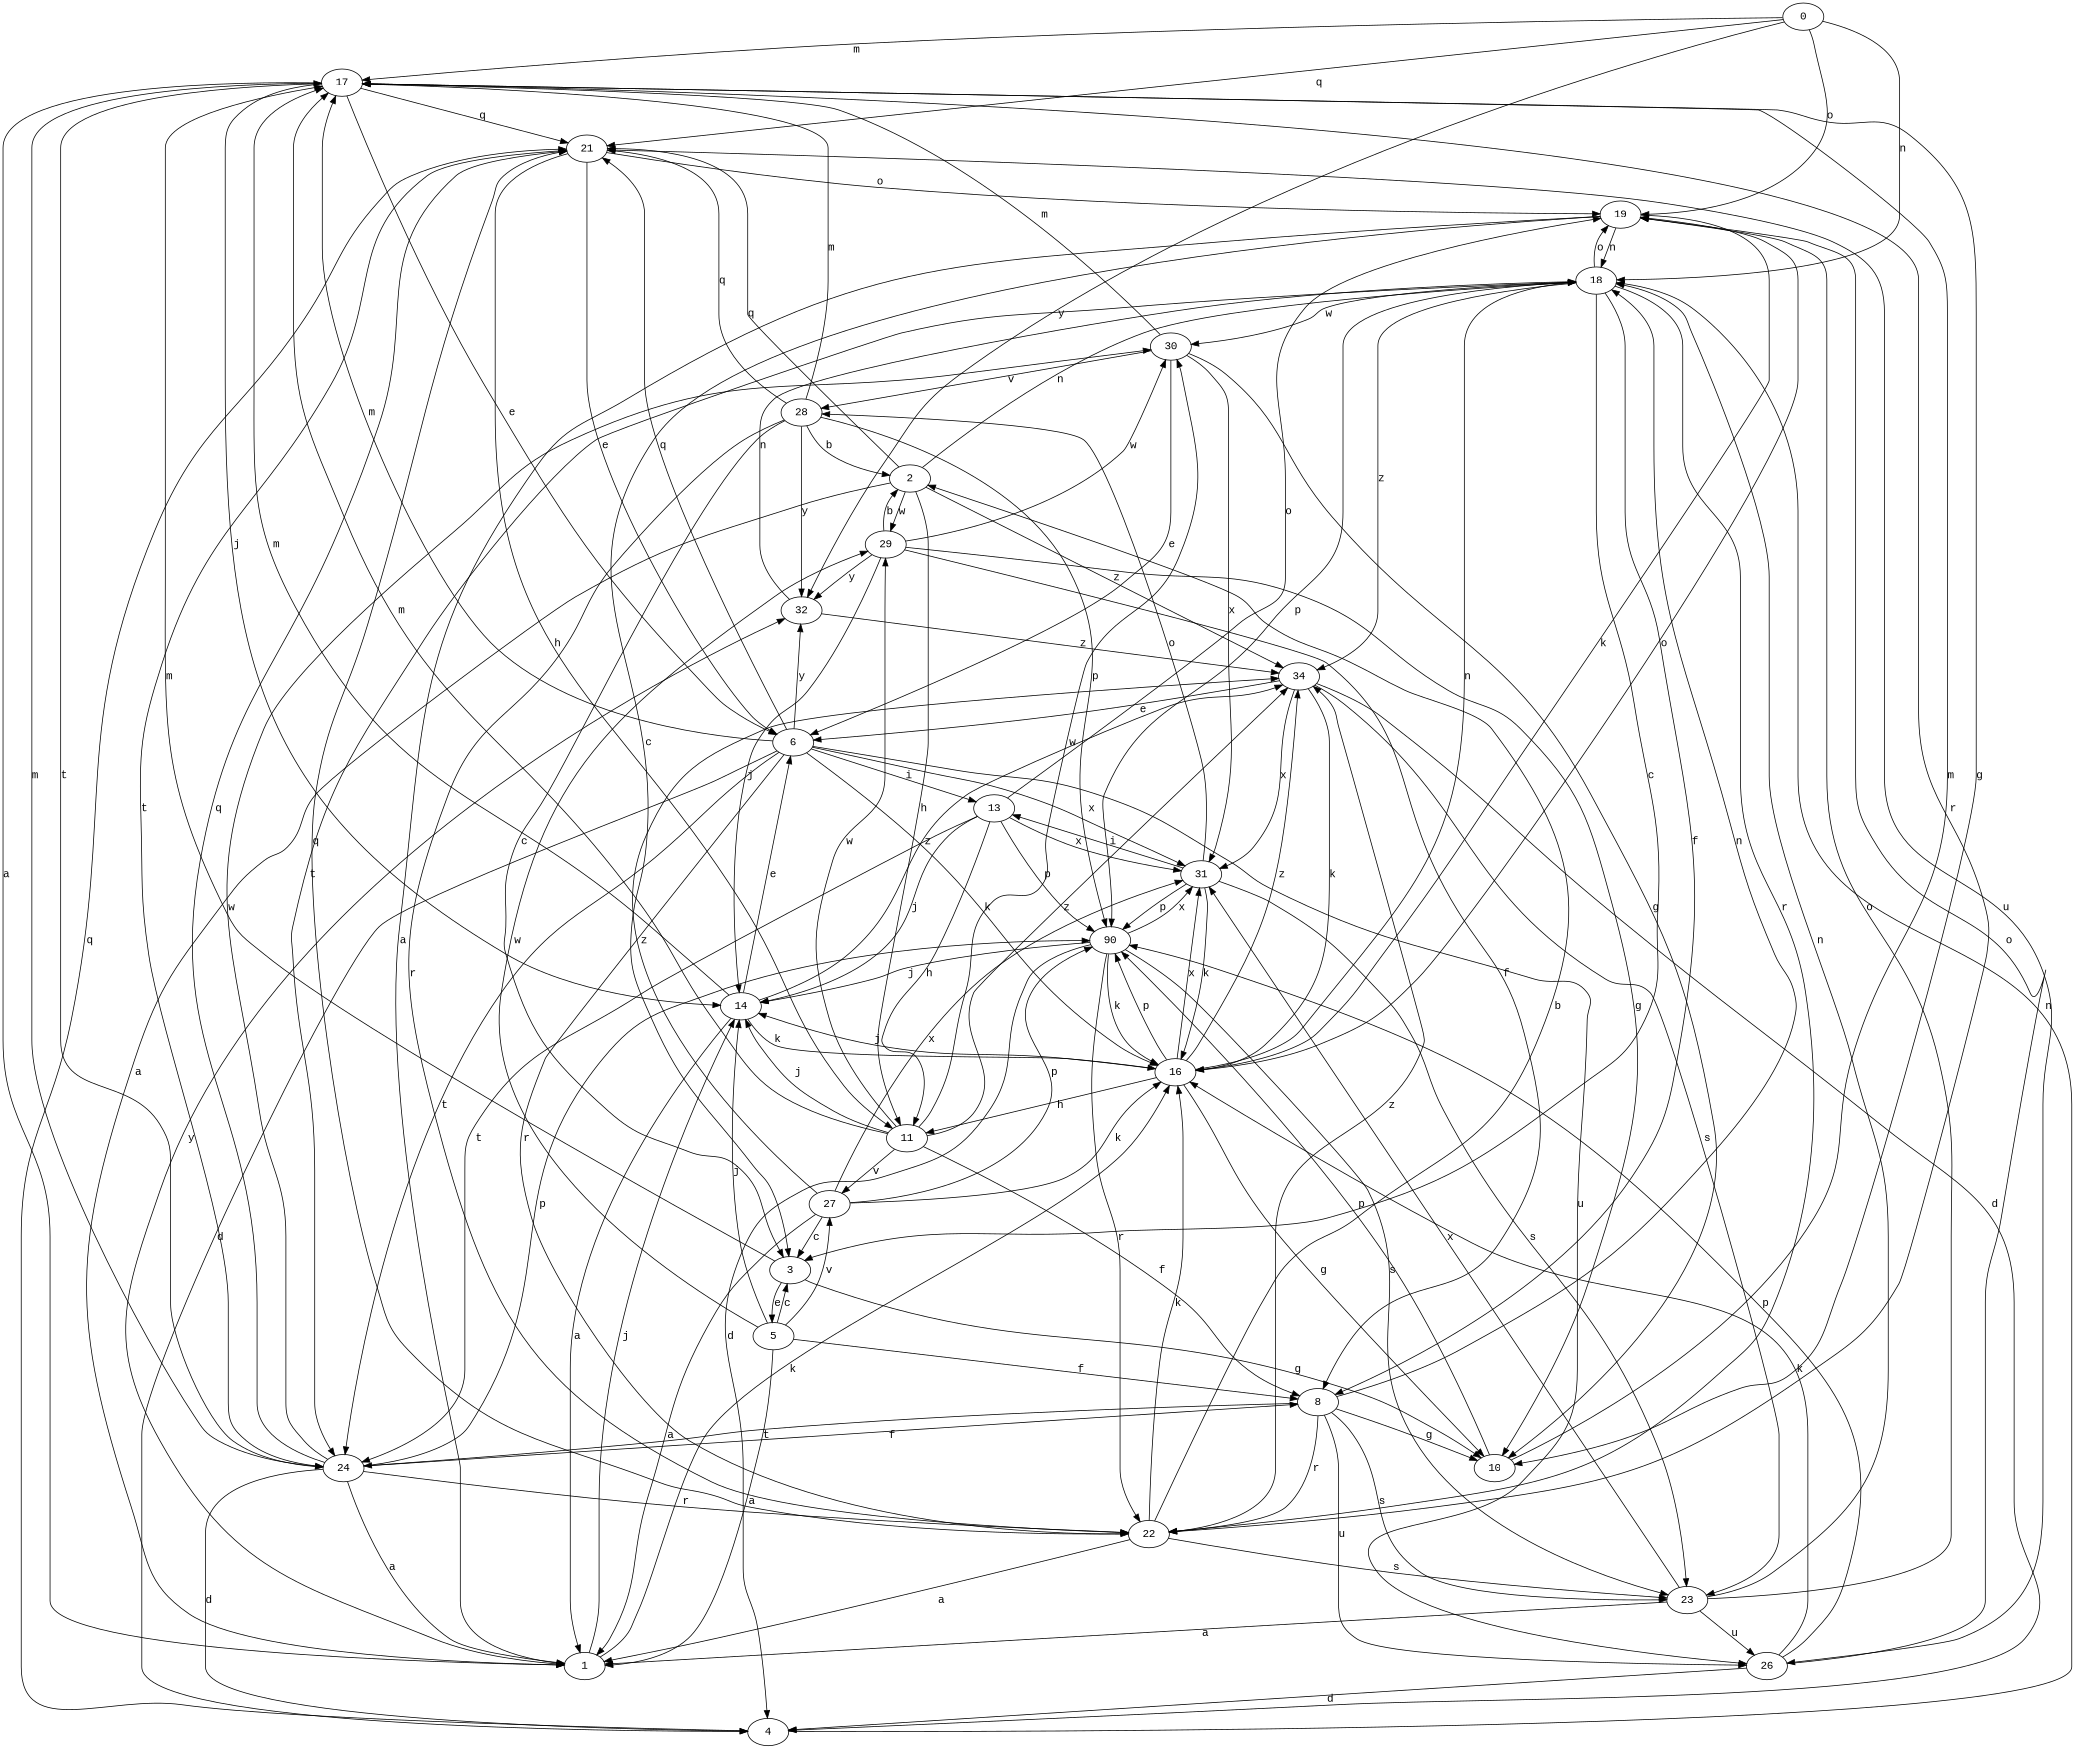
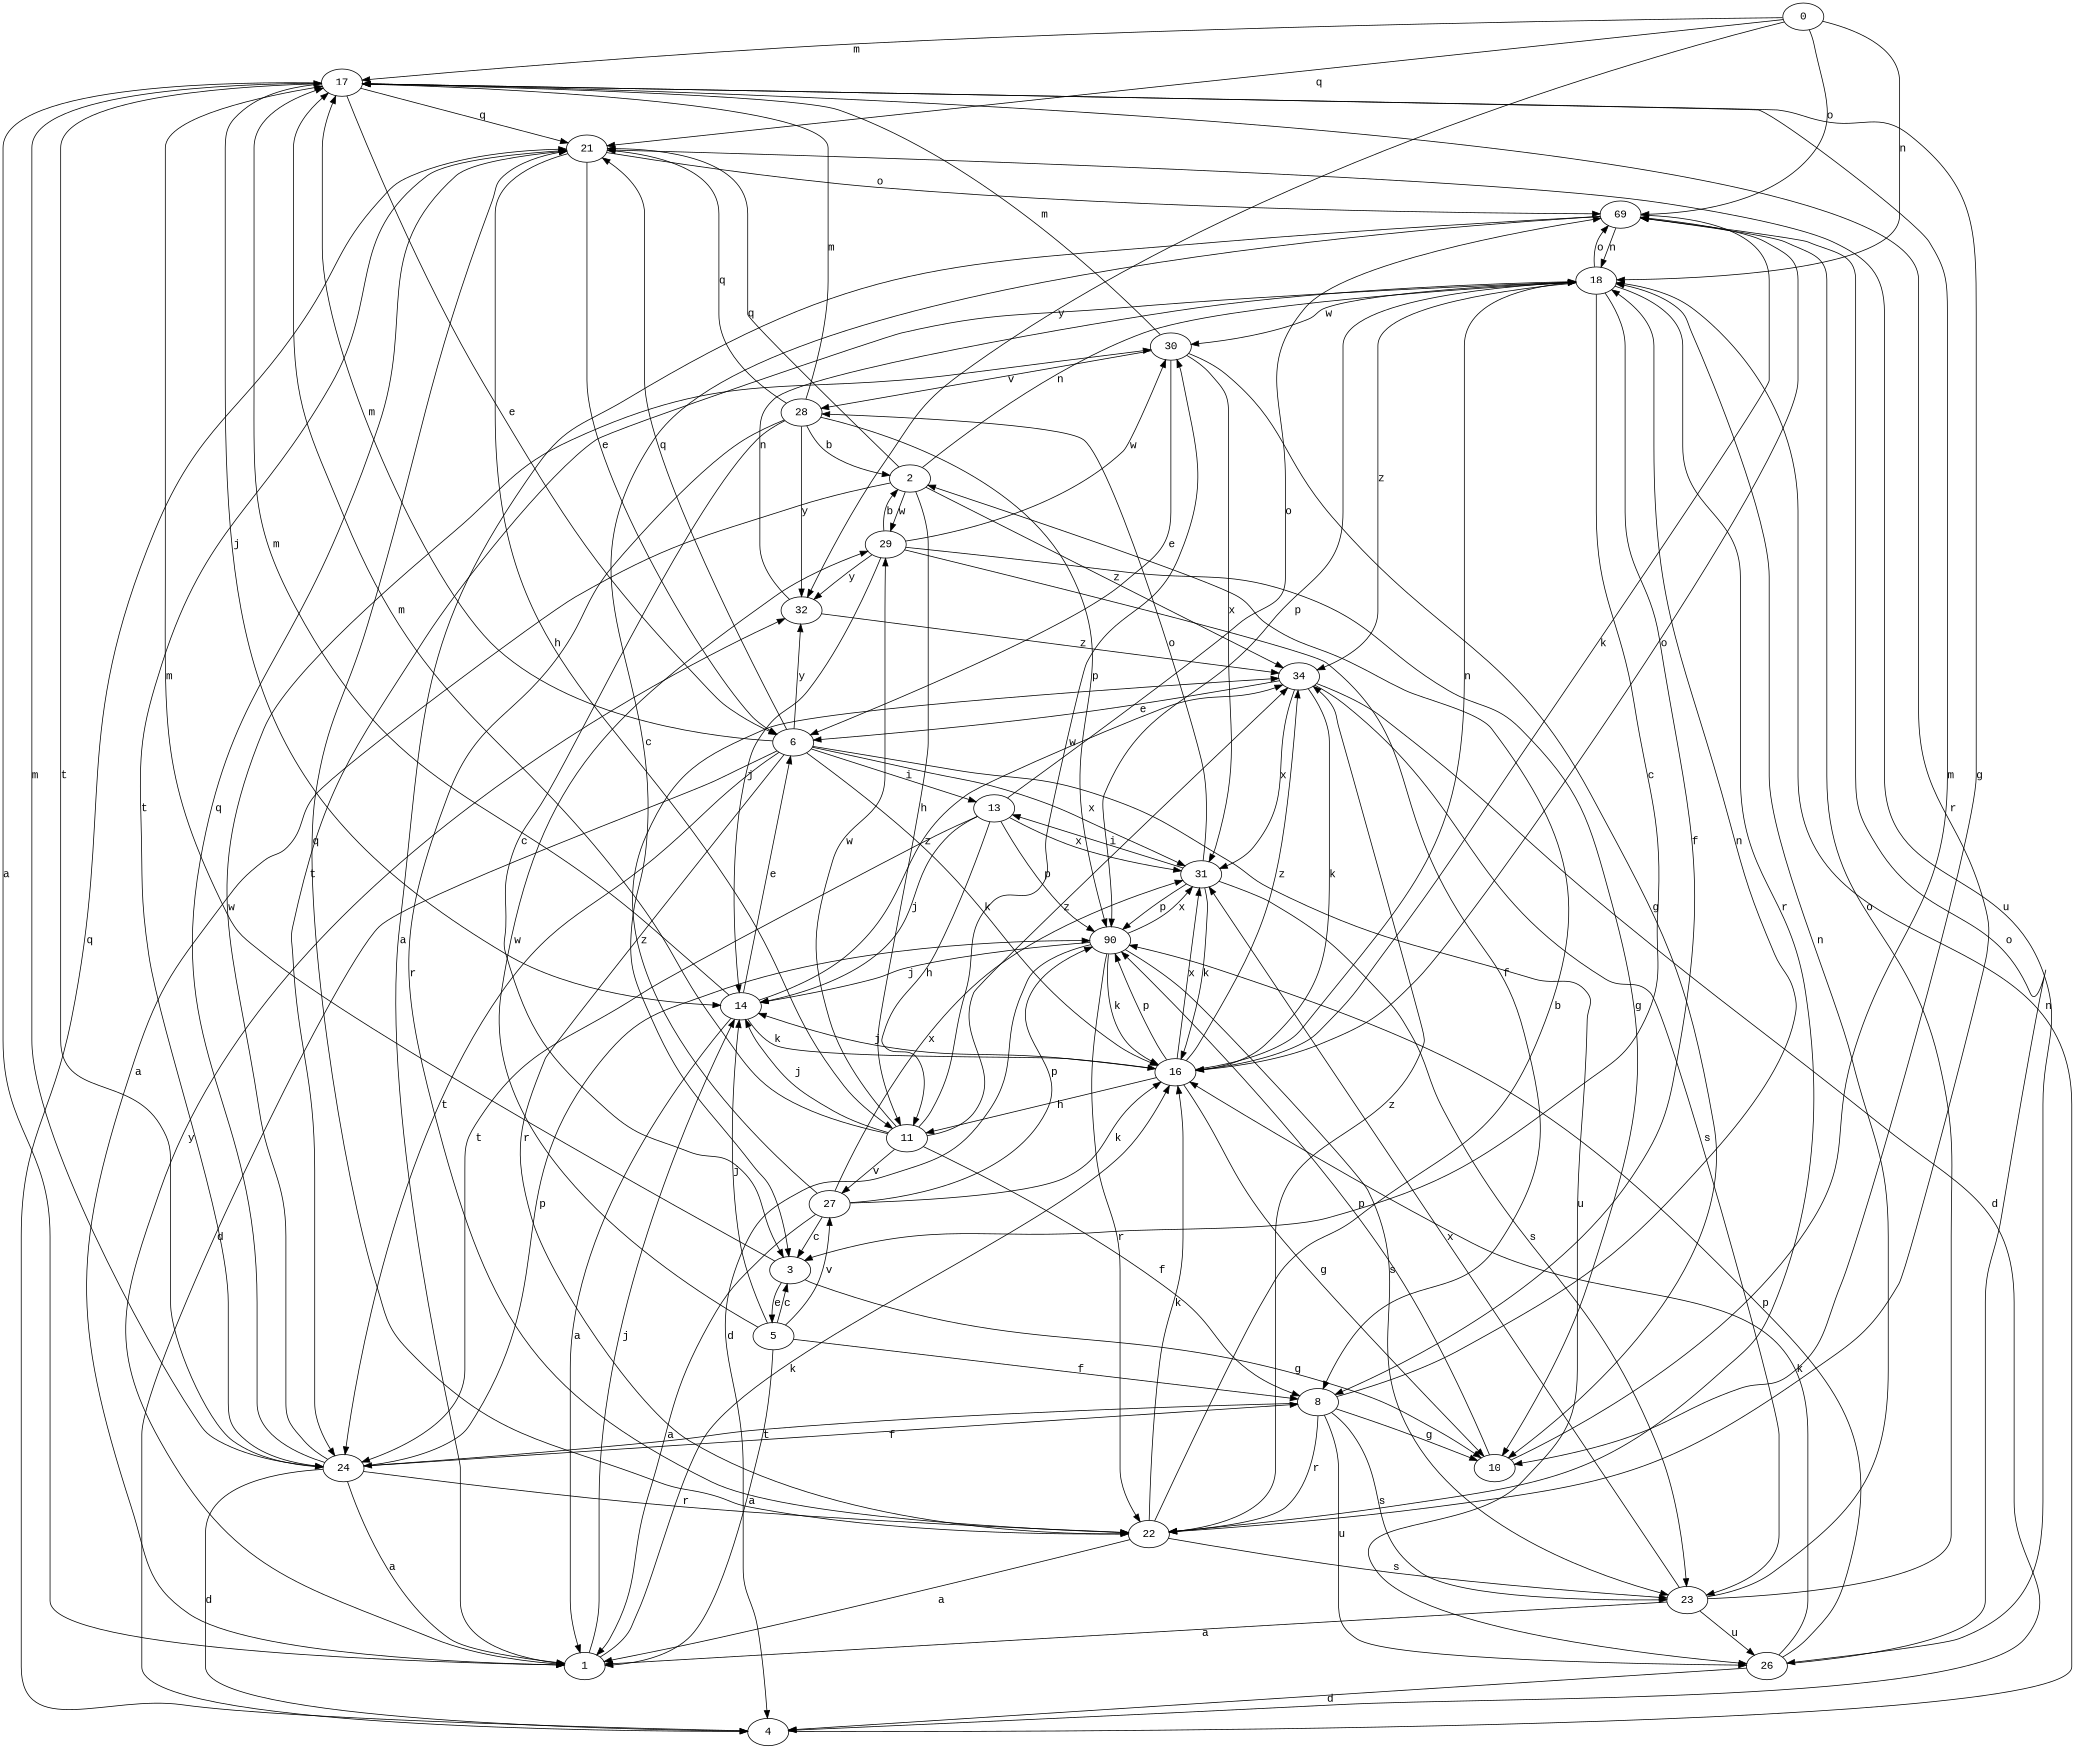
node "19": label "19" -> "69"
